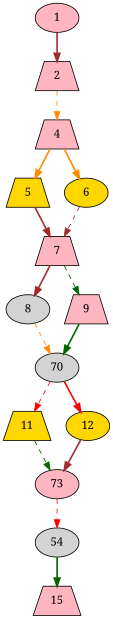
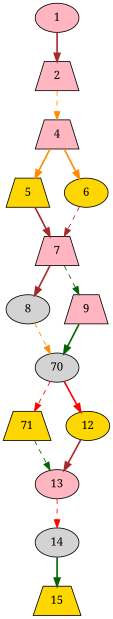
node "11": label "11" -> "71"
node "73": label "73" -> "13"
node "54": label "54" -> "14"
node "15": fillcolor lightpink -> gold
